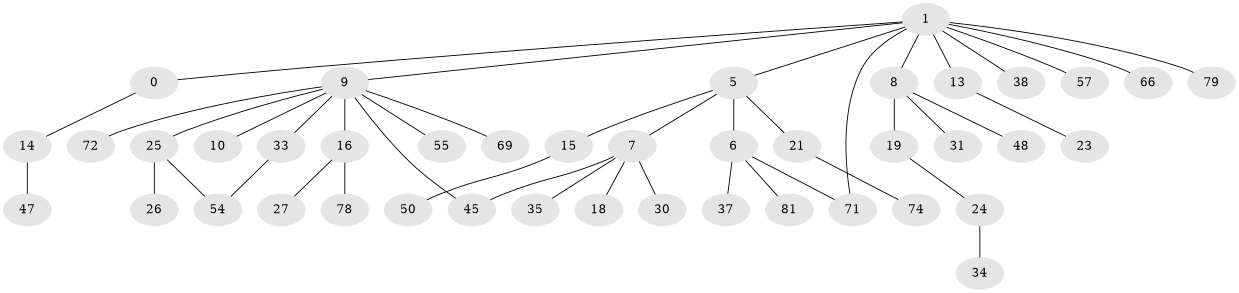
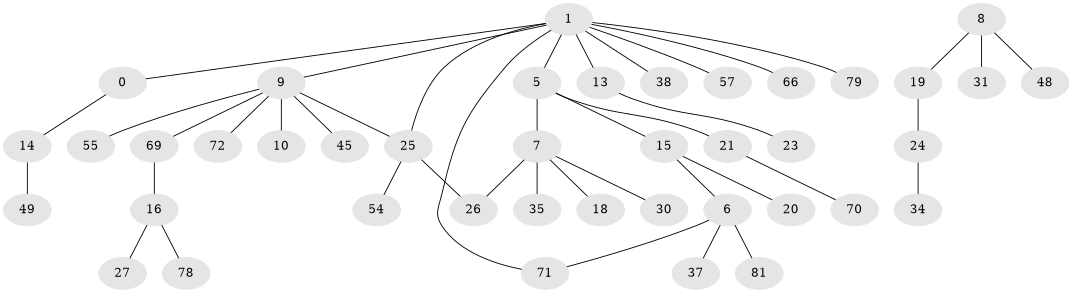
edge "1" -- "8": now "1" -- "25"
edge "9" -- "16": now "69" -- "16"
edge "5" -- "6": now "15" -- "6"
node "33": removed
edge "7" -- "45": now "7" -- "26"
node "47": label "47" -> "49"
node "50": label "50" -> "20"
node "74": label "74" -> "70"
